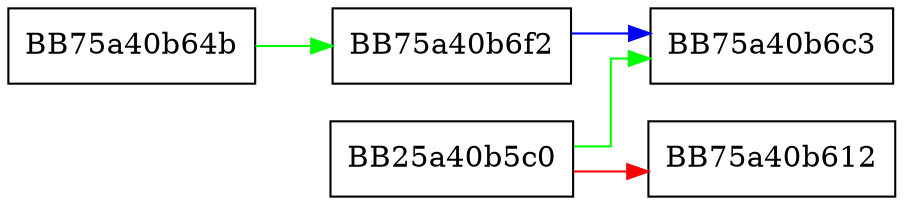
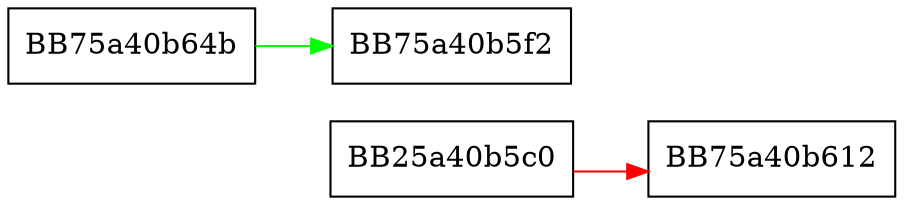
node "BB75a40b6f2": label "BB75a40b6f2" -> "BB75a40b5f2"
node "BB75a40b6c3": removed
